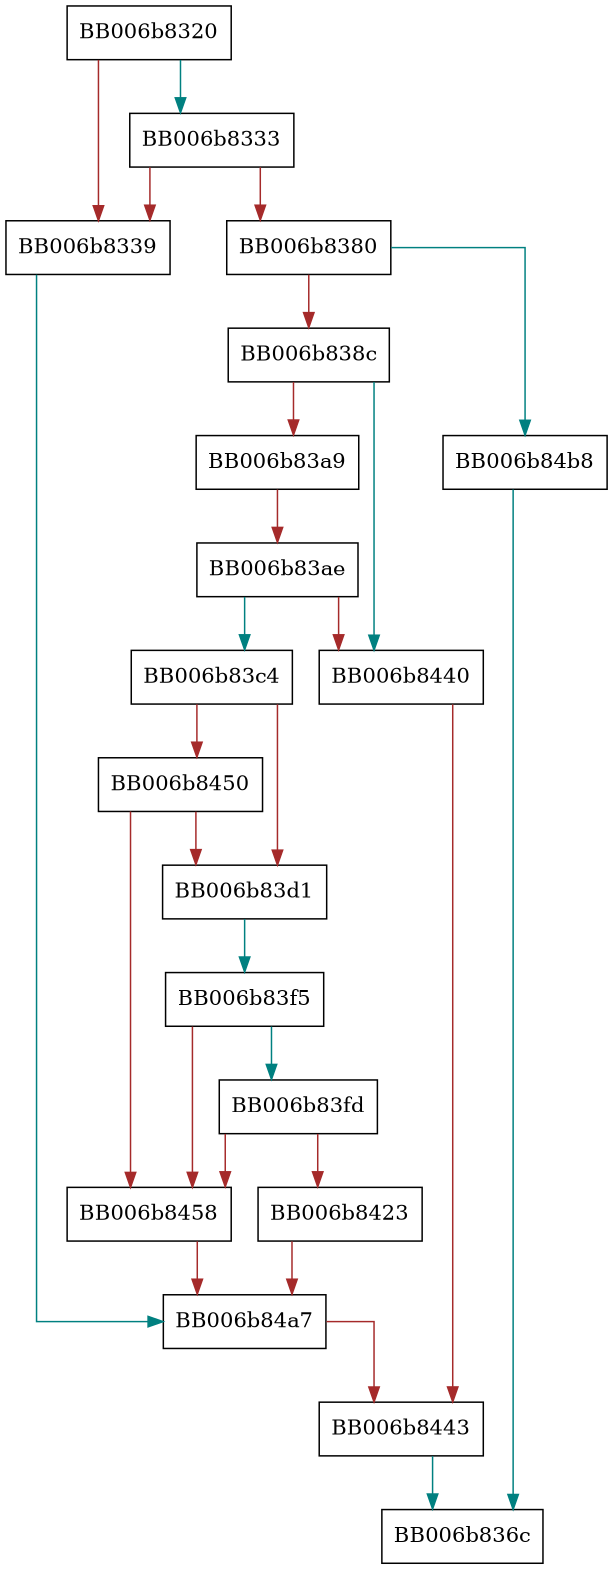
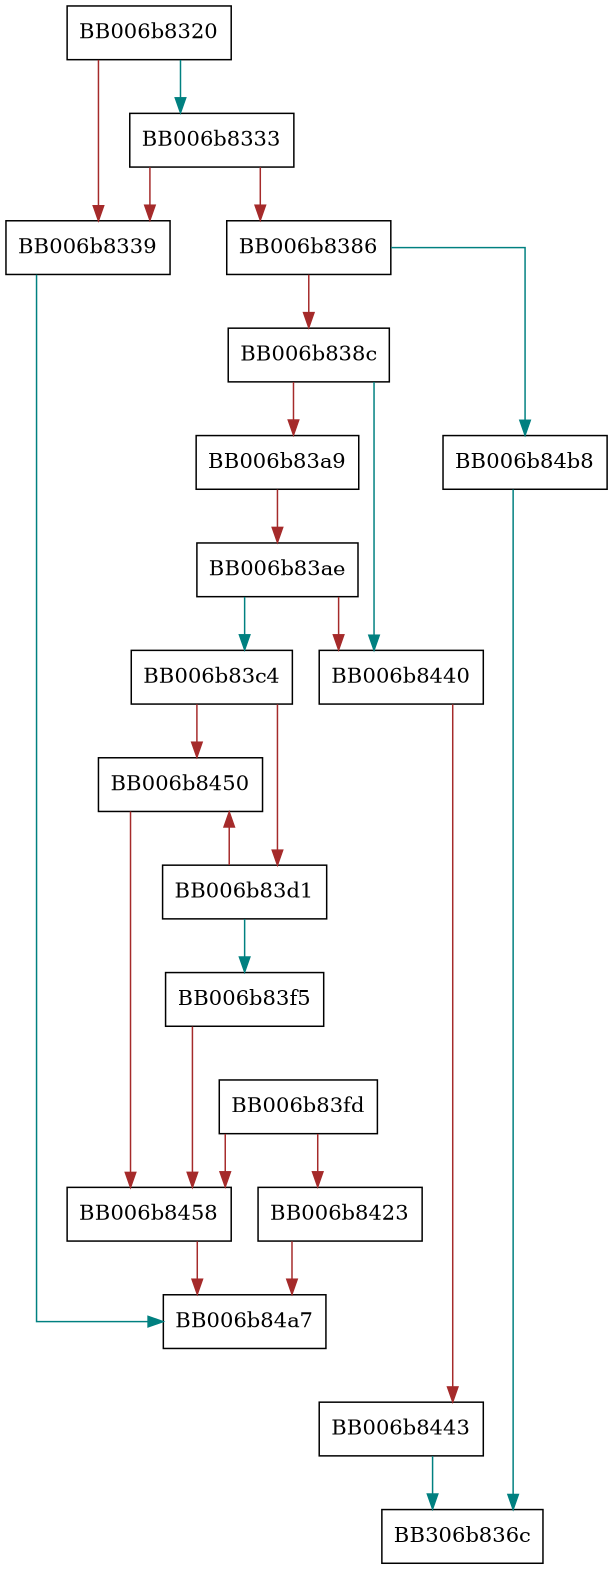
node "BB006b8380": label "BB006b8380" -> "BB006b8386"
edge "BB006b8450" -> "BB006b83d1": reversed
edge "BB006b83f5" -> "BB006b83fd": removed
edge "BB006b84a7" -> "BB006b8443": removed
node "BB006b836c": label "BB006b836c" -> "BB306b836c"
